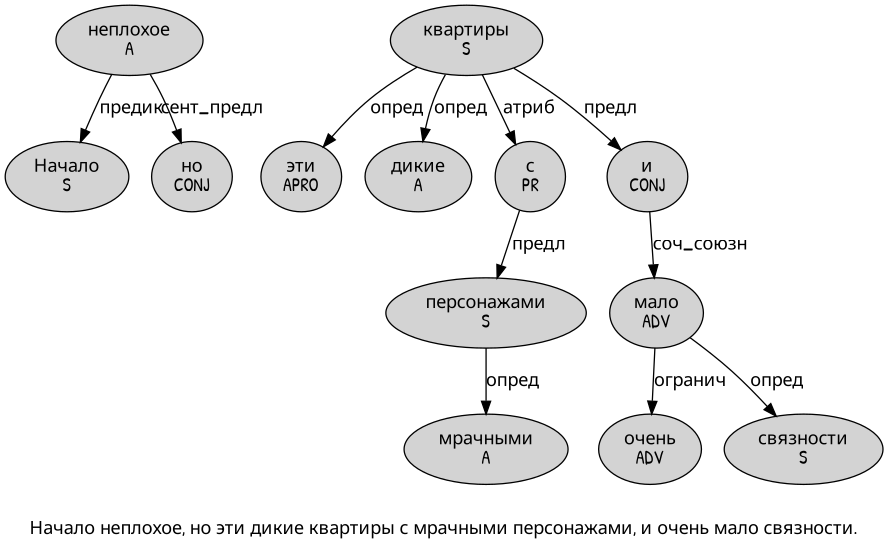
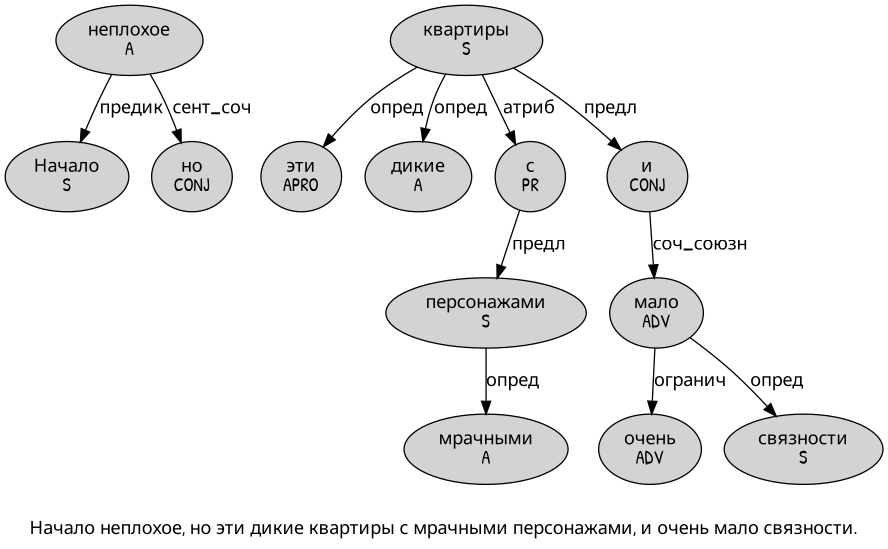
edge "неплохое A" -> "но CONJ": label "сент_предл" -> "сент_соч"
